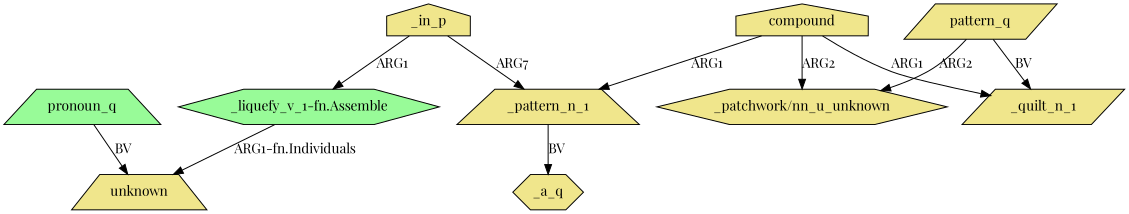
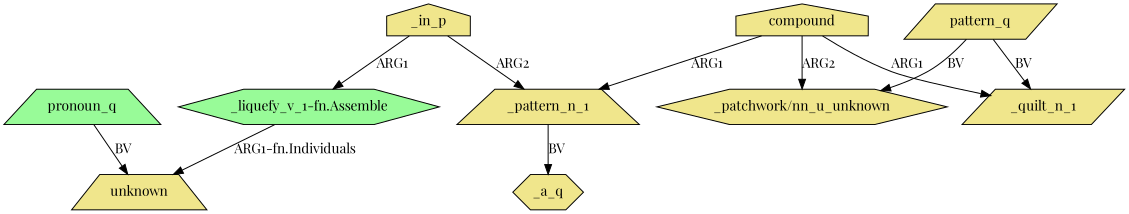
edge "_in_p" -> "_pattern_n_1": label "ARG7" -> "ARG2"
edge "pattern_q" -> "_patchwork/nn_u_unknown": label "ARG2" -> "BV"
